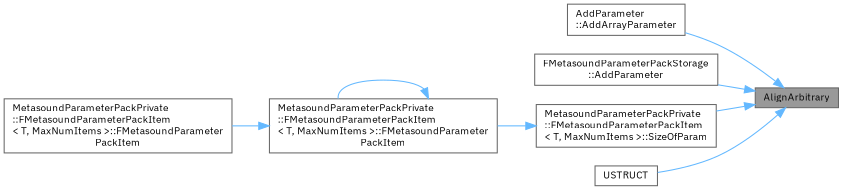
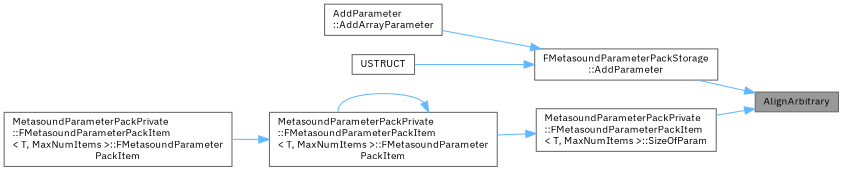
edge "AddParameter ::AddArrayParameter" -> "AlignArbitrary": now "AddParameter ::AddArrayParameter" -> "FMetasoundParameterPackStorage ::AddParameter"
edge "USTRUCT" -> "AlignArbitrary": now "USTRUCT" -> "FMetasoundParameterPackStorage ::AddParameter"
